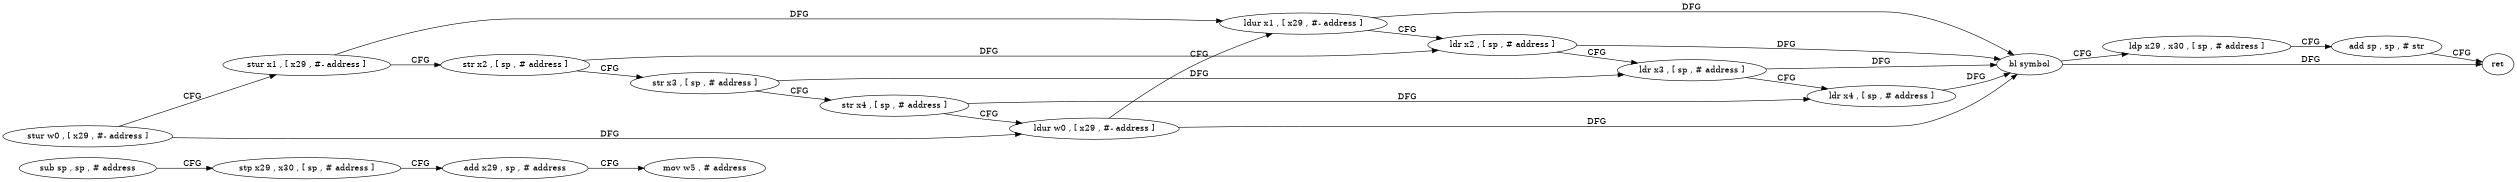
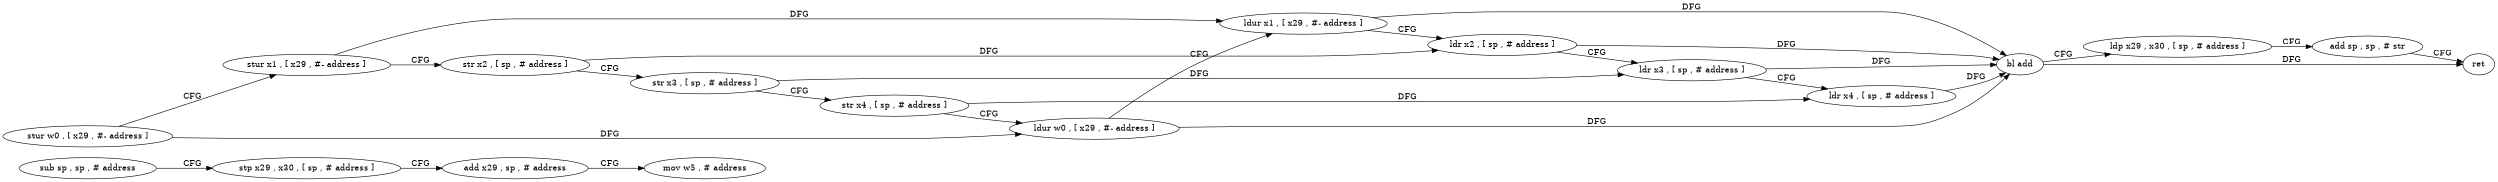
node "bl symbol": label "bl symbol" -> "bl add"
